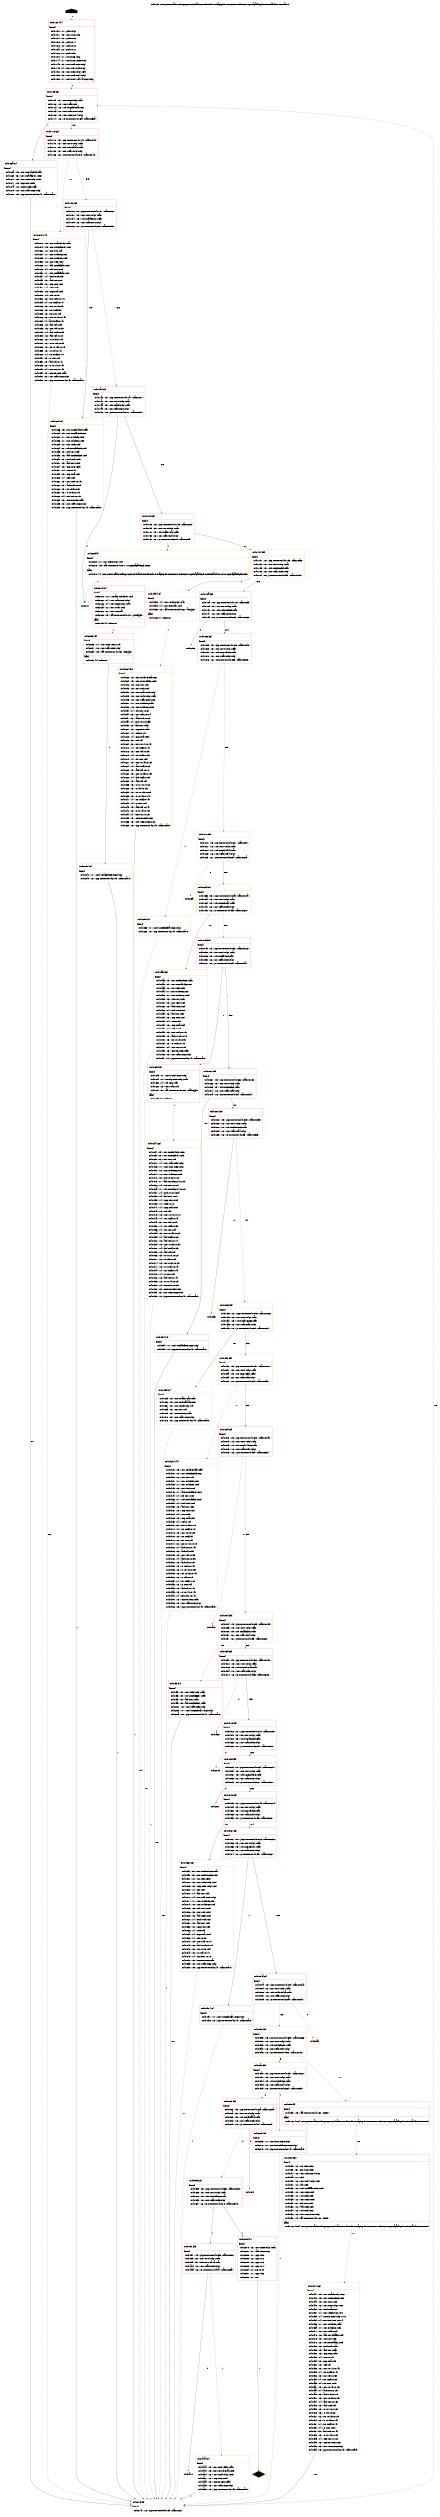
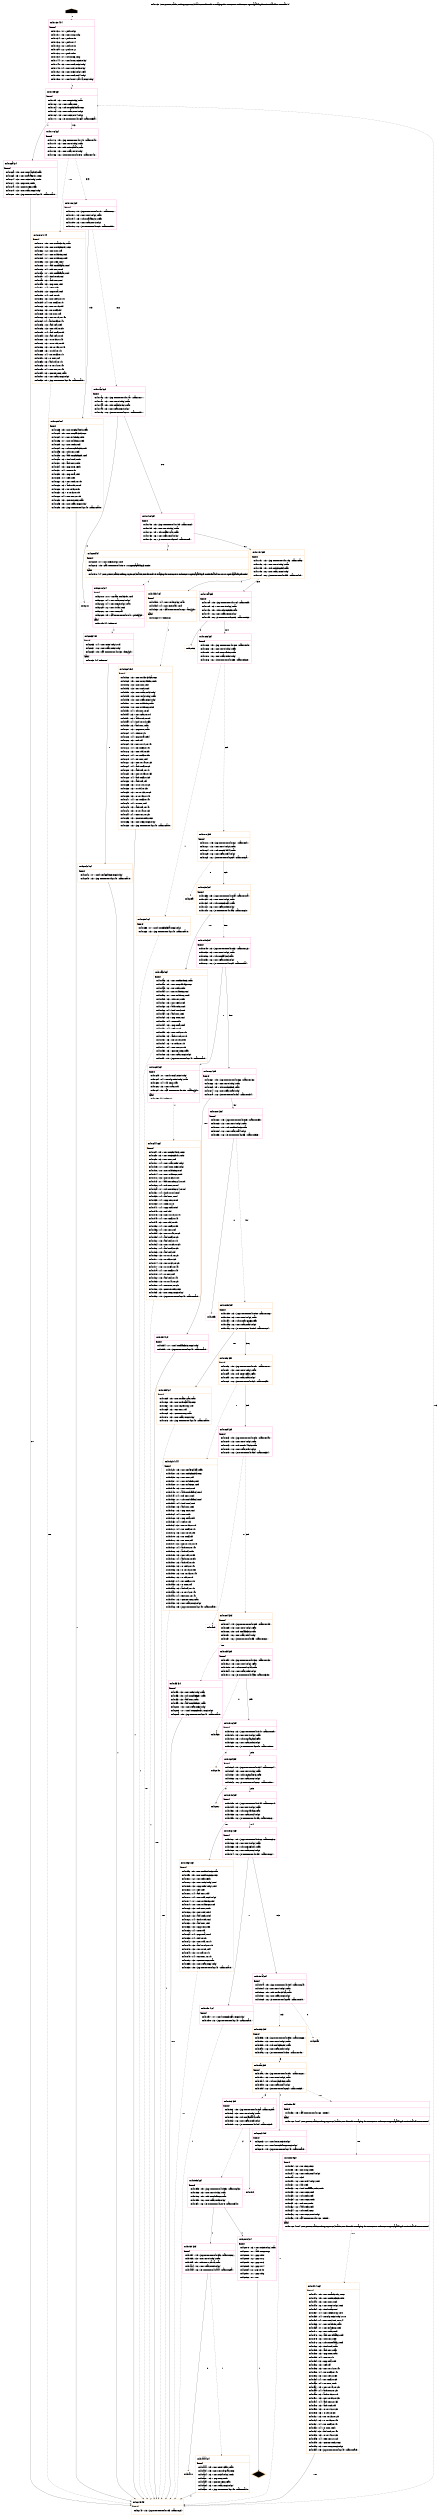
edge "0x40200f [9]" -> "0x402101": now "0x40200f [9]" -> "0x402018 [27]"
edge "0x4018e4 [25]" -> "0x4018fd [25]": removed, label "205"
edge "0x401c5e [12]" -> "0x402149 [5]": label " 104" -> " 1"
edge "0x401993 [25]" -> "0x401f08 [5]": now "0x4019ac [25]" -> "0x401f08 [5]"
